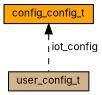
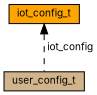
node "config_config_t": label "config_config_t" -> "iot_config_t"
